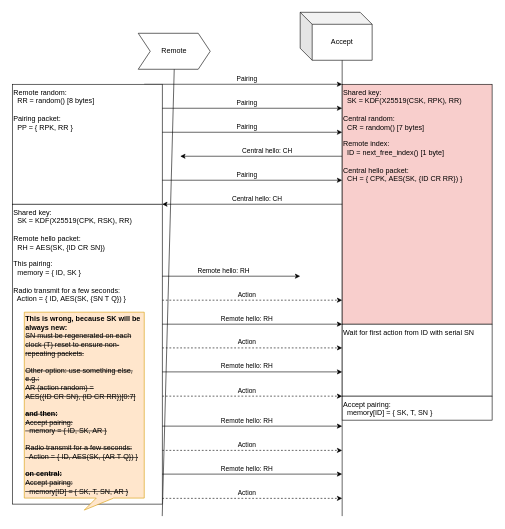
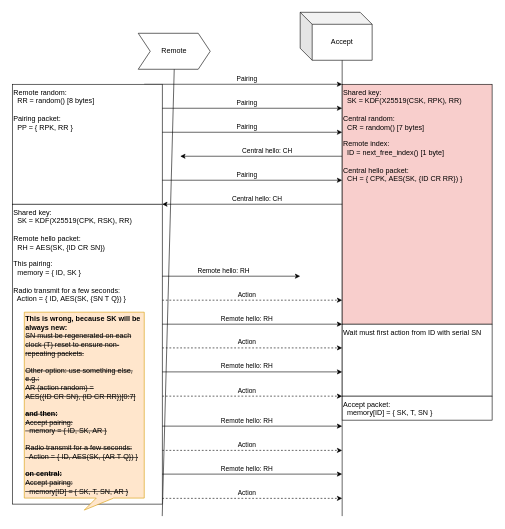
node "Wait for first action from ID with serial SN": label "Wait for first action from ID with serial SN" -> "Wait must first action from ID with serial SN"
node "Accept pairing: memory[ID] = { SK, T, SN }": label "Accept pairing: memory[ID] = { SK, T, SN }" -> "Accept packet: memory[ID] = { SK, T, SN }"
